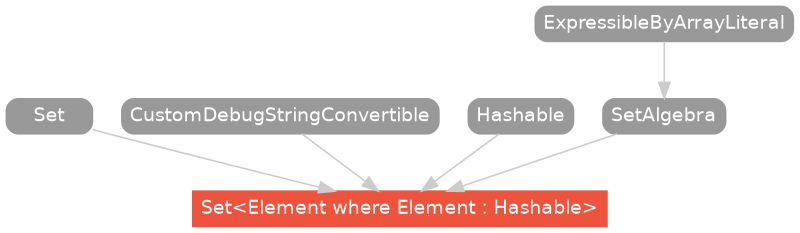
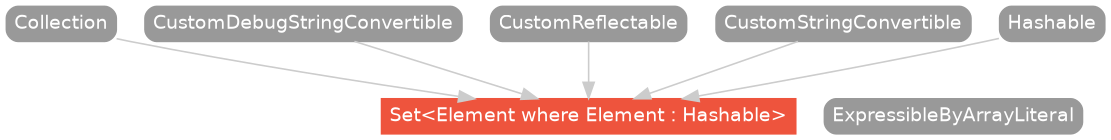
node "CustomReflectable": added
node "CustomStringConvertible": added
node "Set": label "Set" -> "Collection"
node "SetAlgebra": removed
